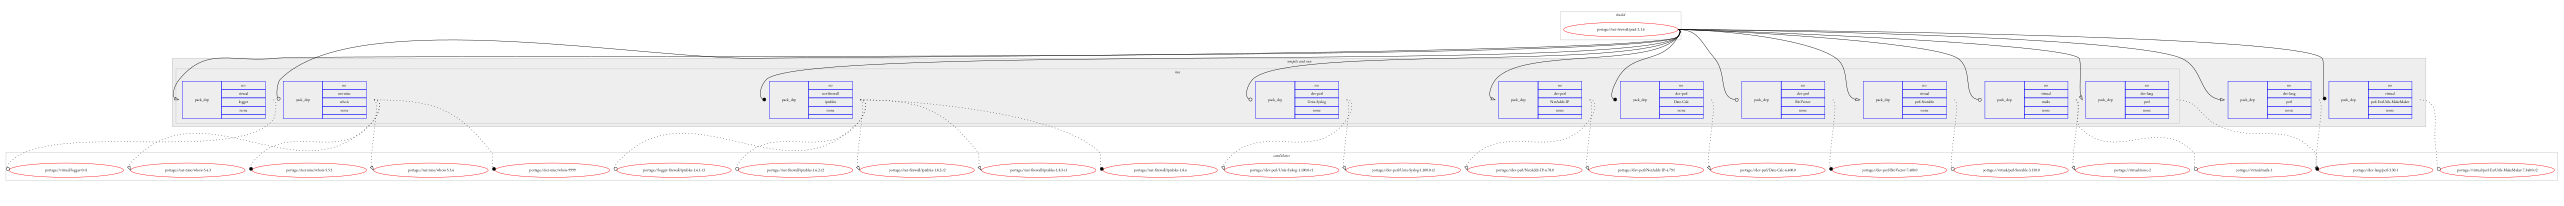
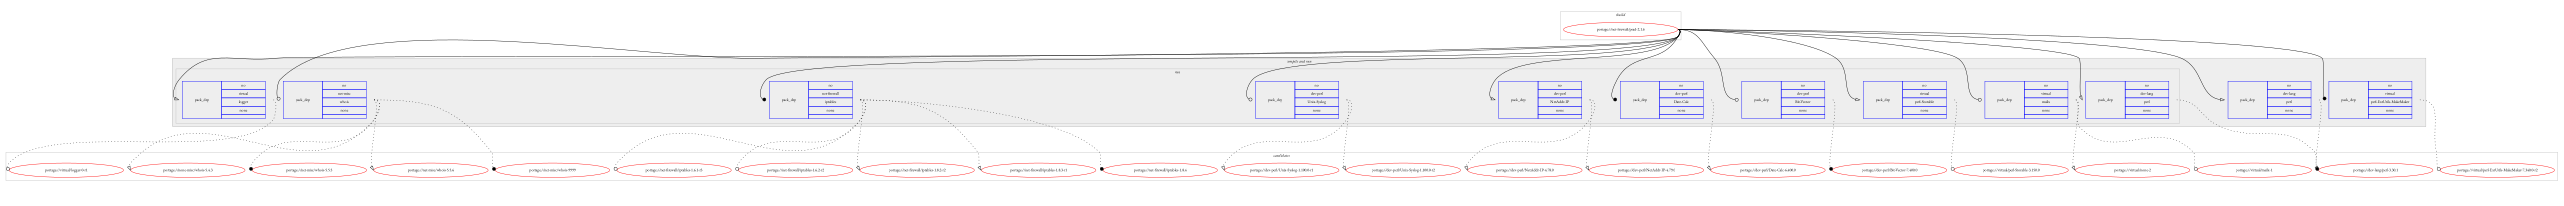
node "portage://net-misc/whois-5.4.3": label "portage://net-misc/whois-5.4.3" -> "portage://none-misc/whois-5.4.3"
node "portage://logger-firewall/iptables-1.6.1-r3": label "portage://logger-firewall/iptables-1.6.1-r3" -> "portage://net-firewall/iptables-1.6.1-r3"
